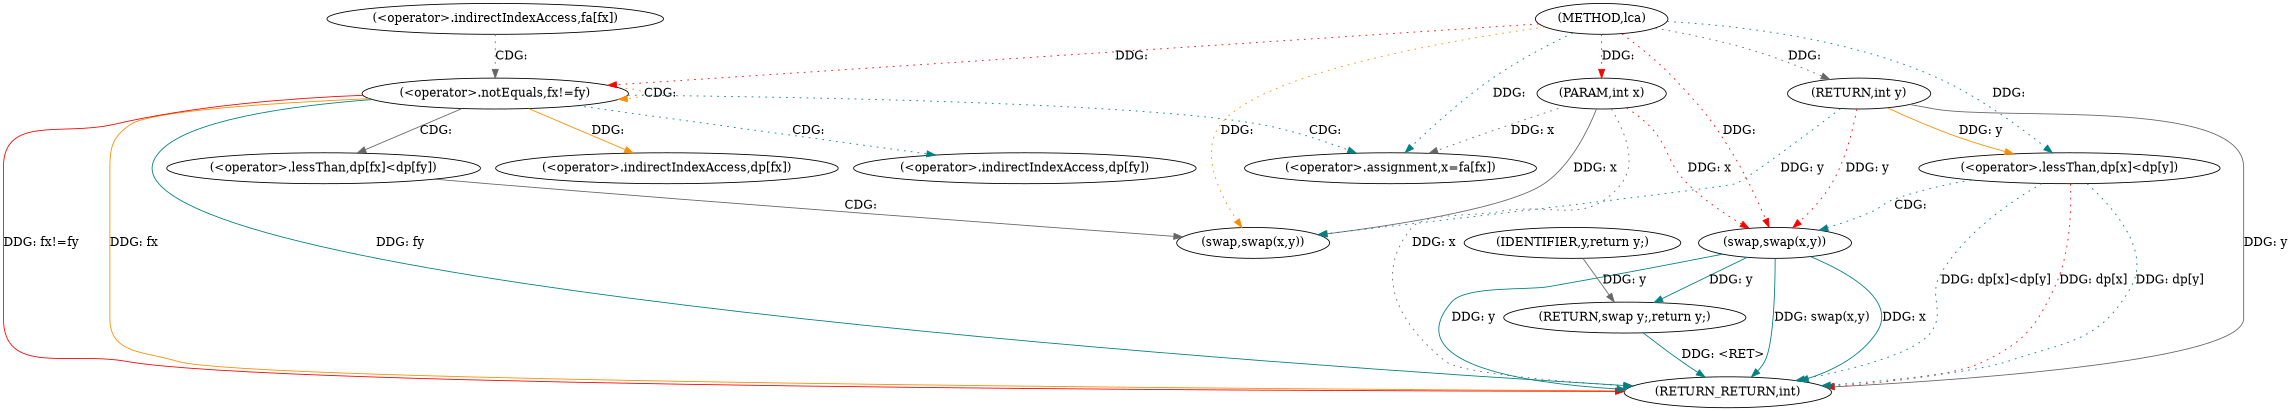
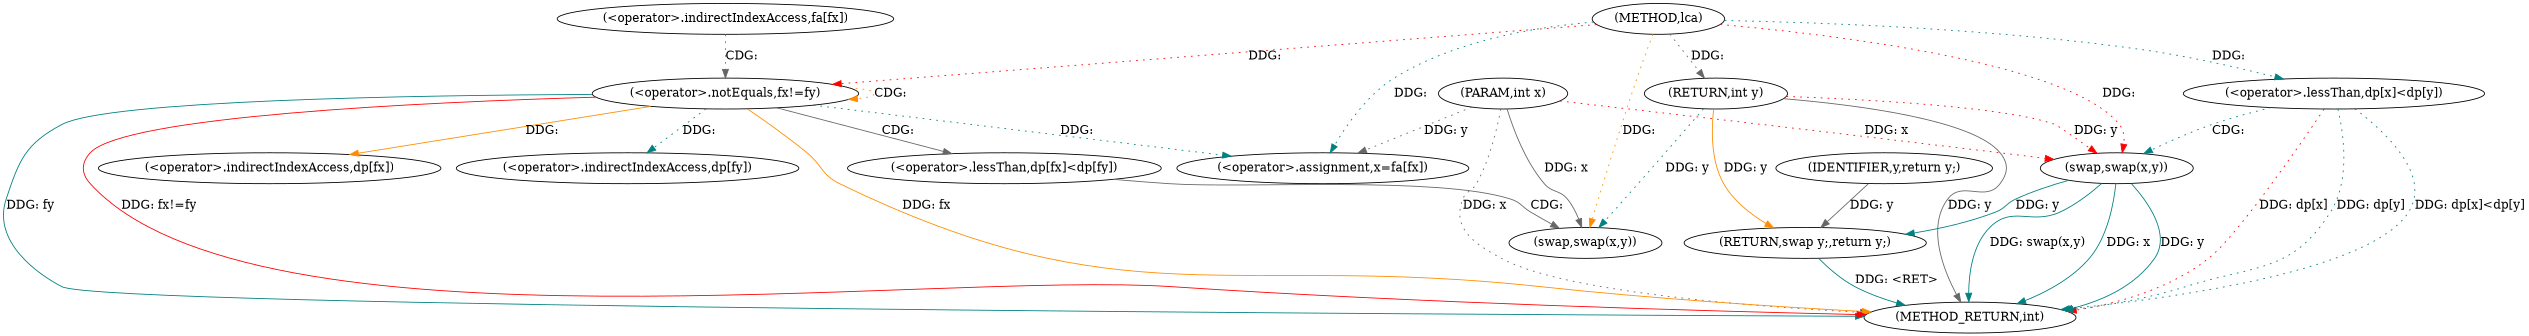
edge "(METHOD,lca)" -> "(PARAM,int x)": removed, label "DDG:"
edge "(<operator>.notEquals,fx!=fy)" -> "(<operator>.indirectIndexAccess,dp[fy])": label "CDG: " -> "DDG: "
edge "(<operator>.notEquals,fx!=fy)" -> "(<operator>.assignment,x=fa[fx])": label "CDG: " -> "DDG: "
edge "(PARAM,int x)" -> "(<operator>.assignment,x=fa[fx])": label "DDG: x" -> "DDG: y"
edge "(RETURN,int y)" -> "(<operator>.lessThan,dp[x]<dp[y])": now "(RETURN,int y)" -> "(RETURN,swap y;,return y;)"
node "(RETURN_RETURN,int)": label "(RETURN_RETURN,int)" -> "(METHOD_RETURN,int)"
